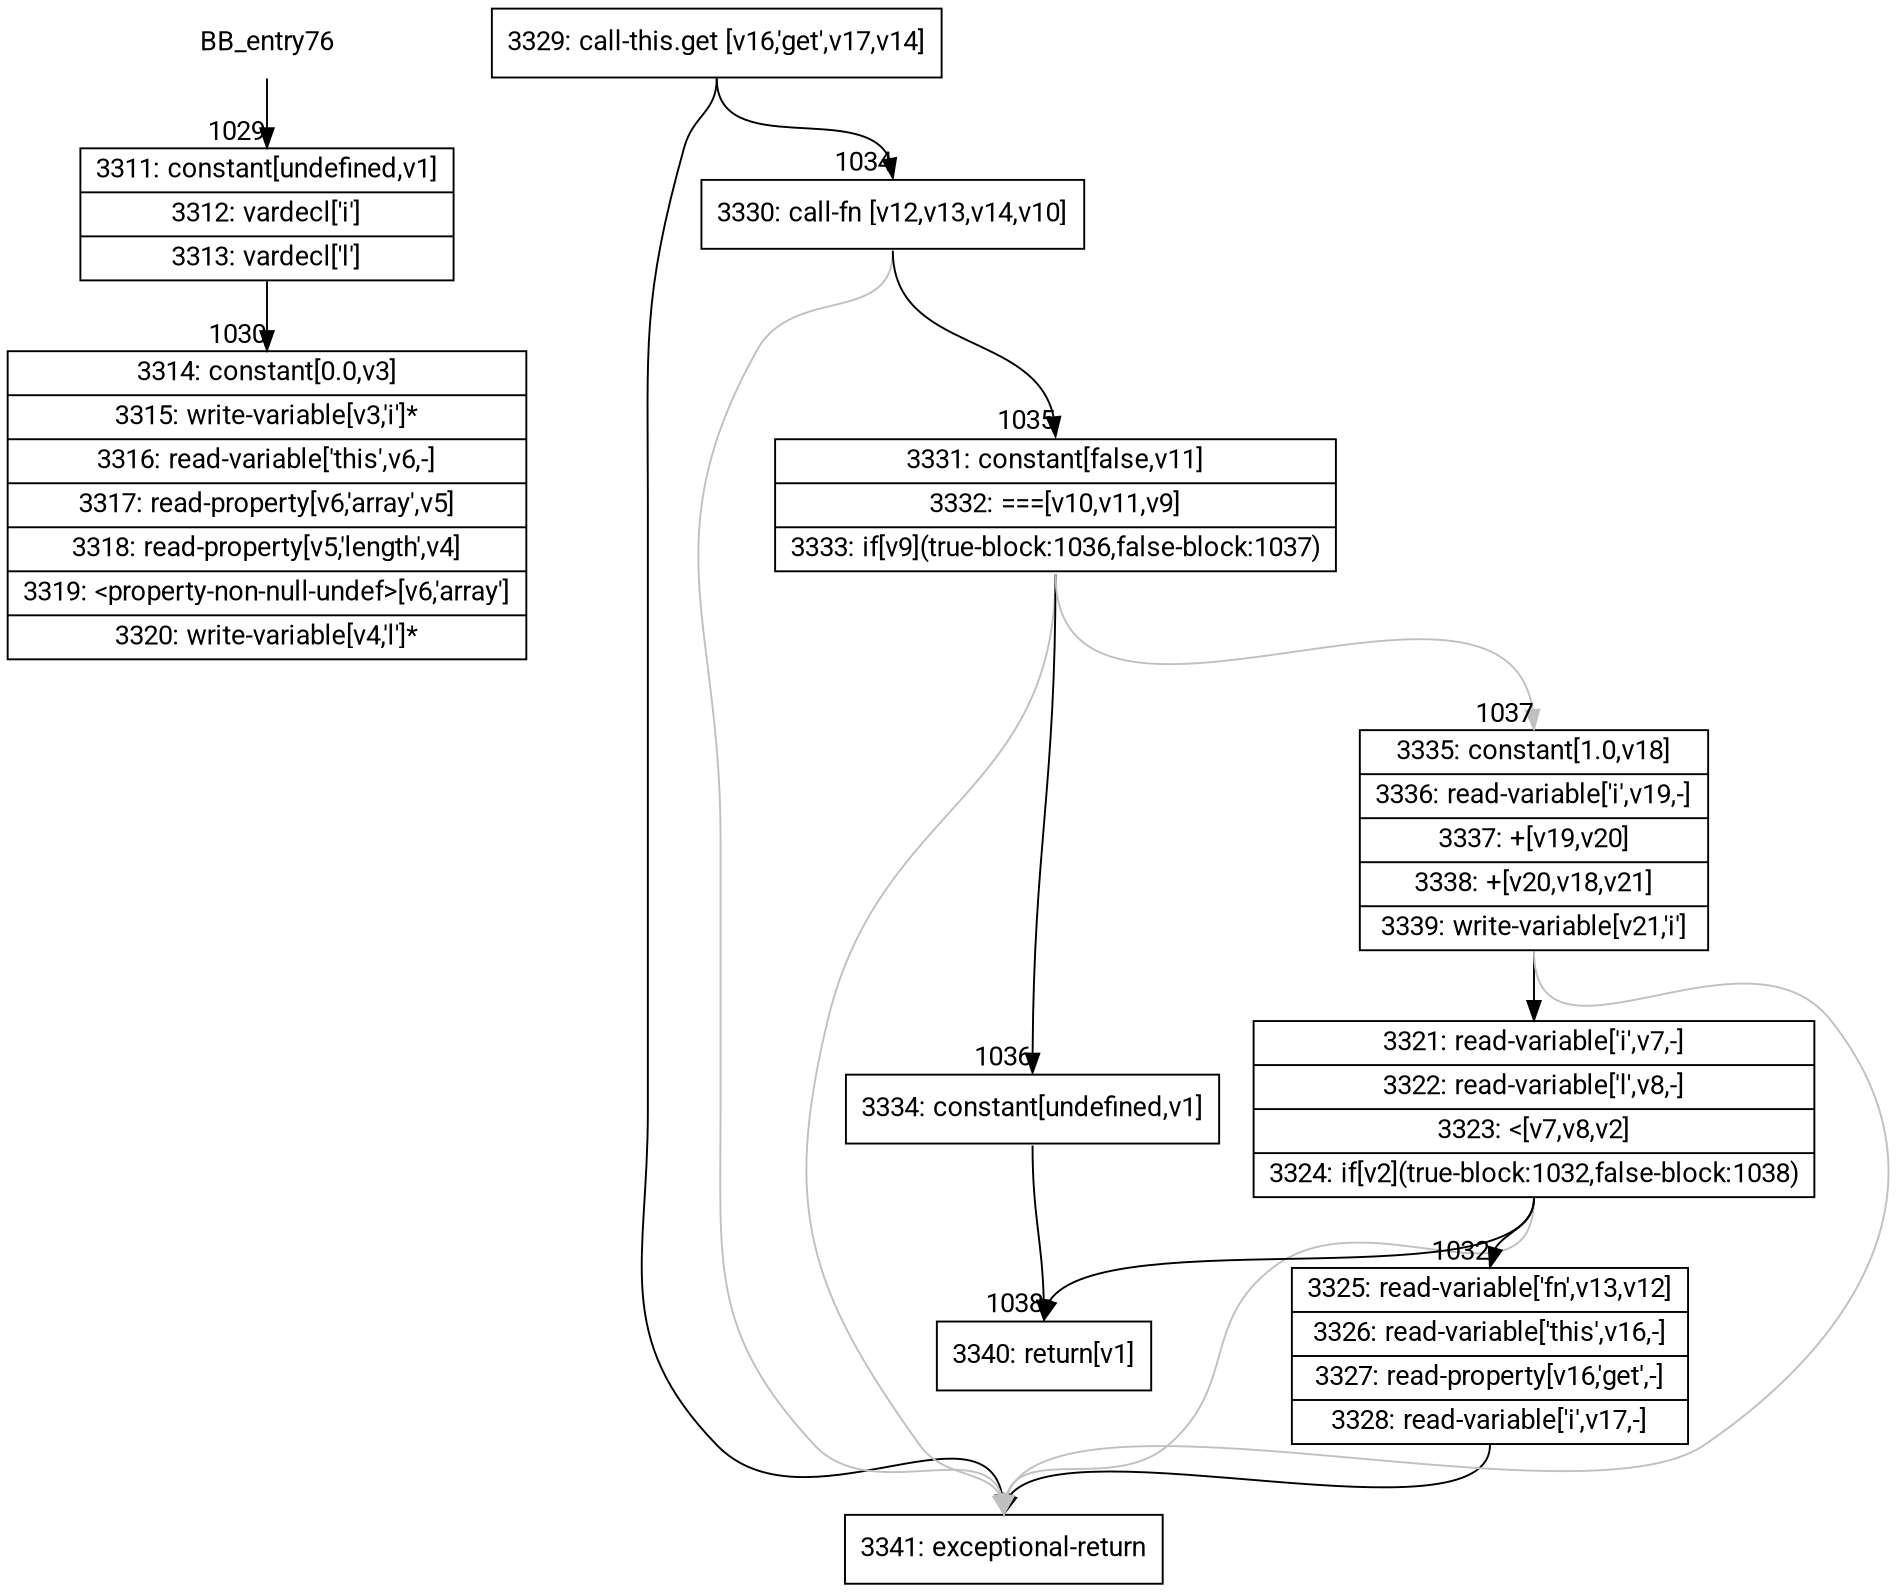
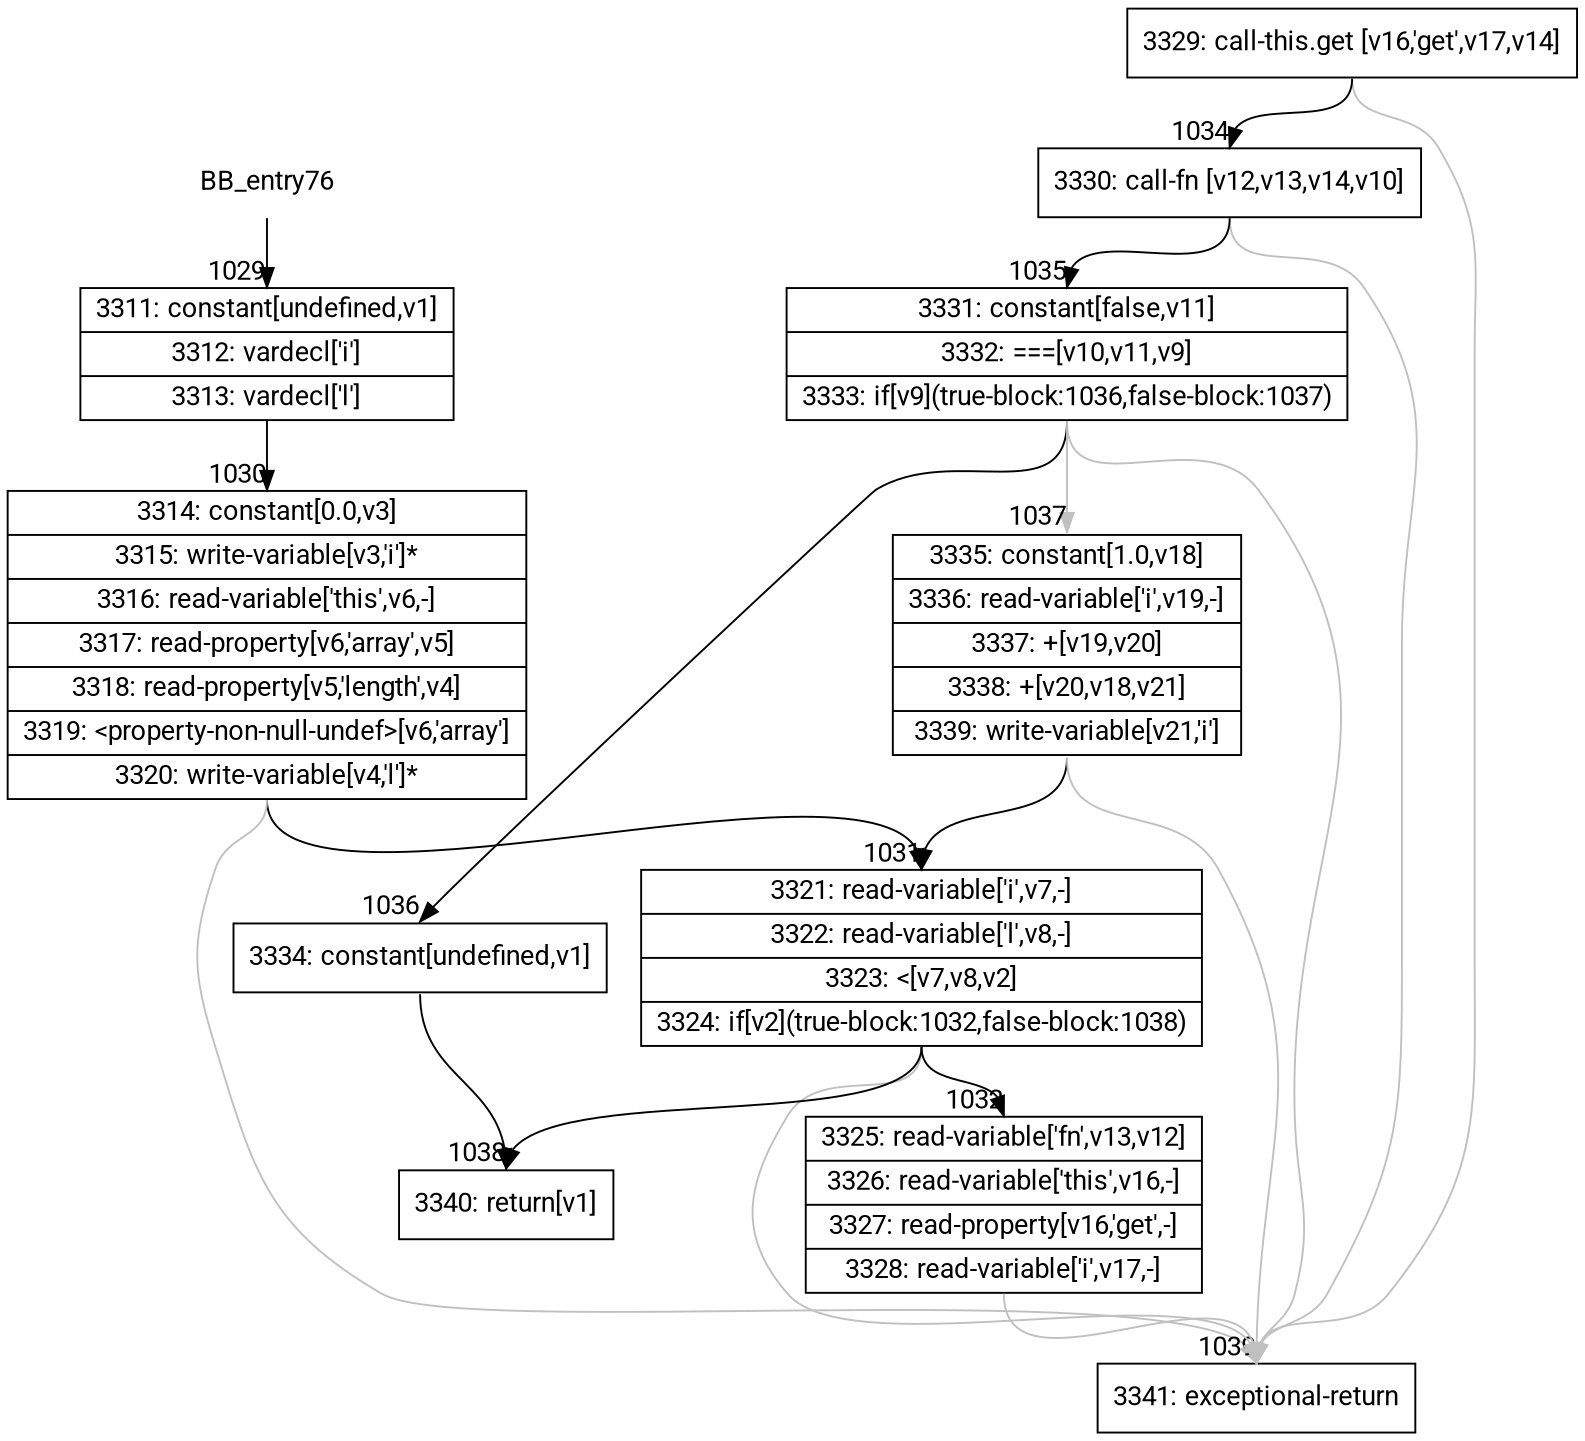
edge "3314: constant[0.0,v3]" -> "3321: read-variable['i',v7,-]": added
edge "3329: call-this.get [v16,'get',v17,v14]" -> "3341: exceptional-return": color black -> gray
edge "3314: constant[0.0,v3]" -> "3341: exceptional-return": added
edge "3325: read-variable['fn',v13,v12]" -> "3341: exceptional-return": color black -> gray
